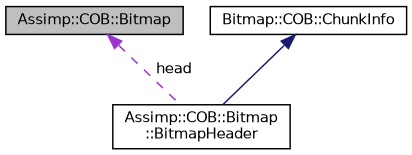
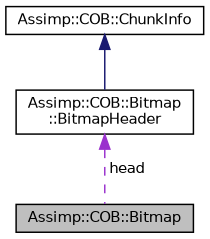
node "Bitmap::COB::ChunkInfo": label "Bitmap::COB::ChunkInfo" -> "Assimp::COB::ChunkInfo"
edge "Assimp::COB::Bitmap ::BitmapHeader" -> "Assimp::COB::Bitmap": reversed
